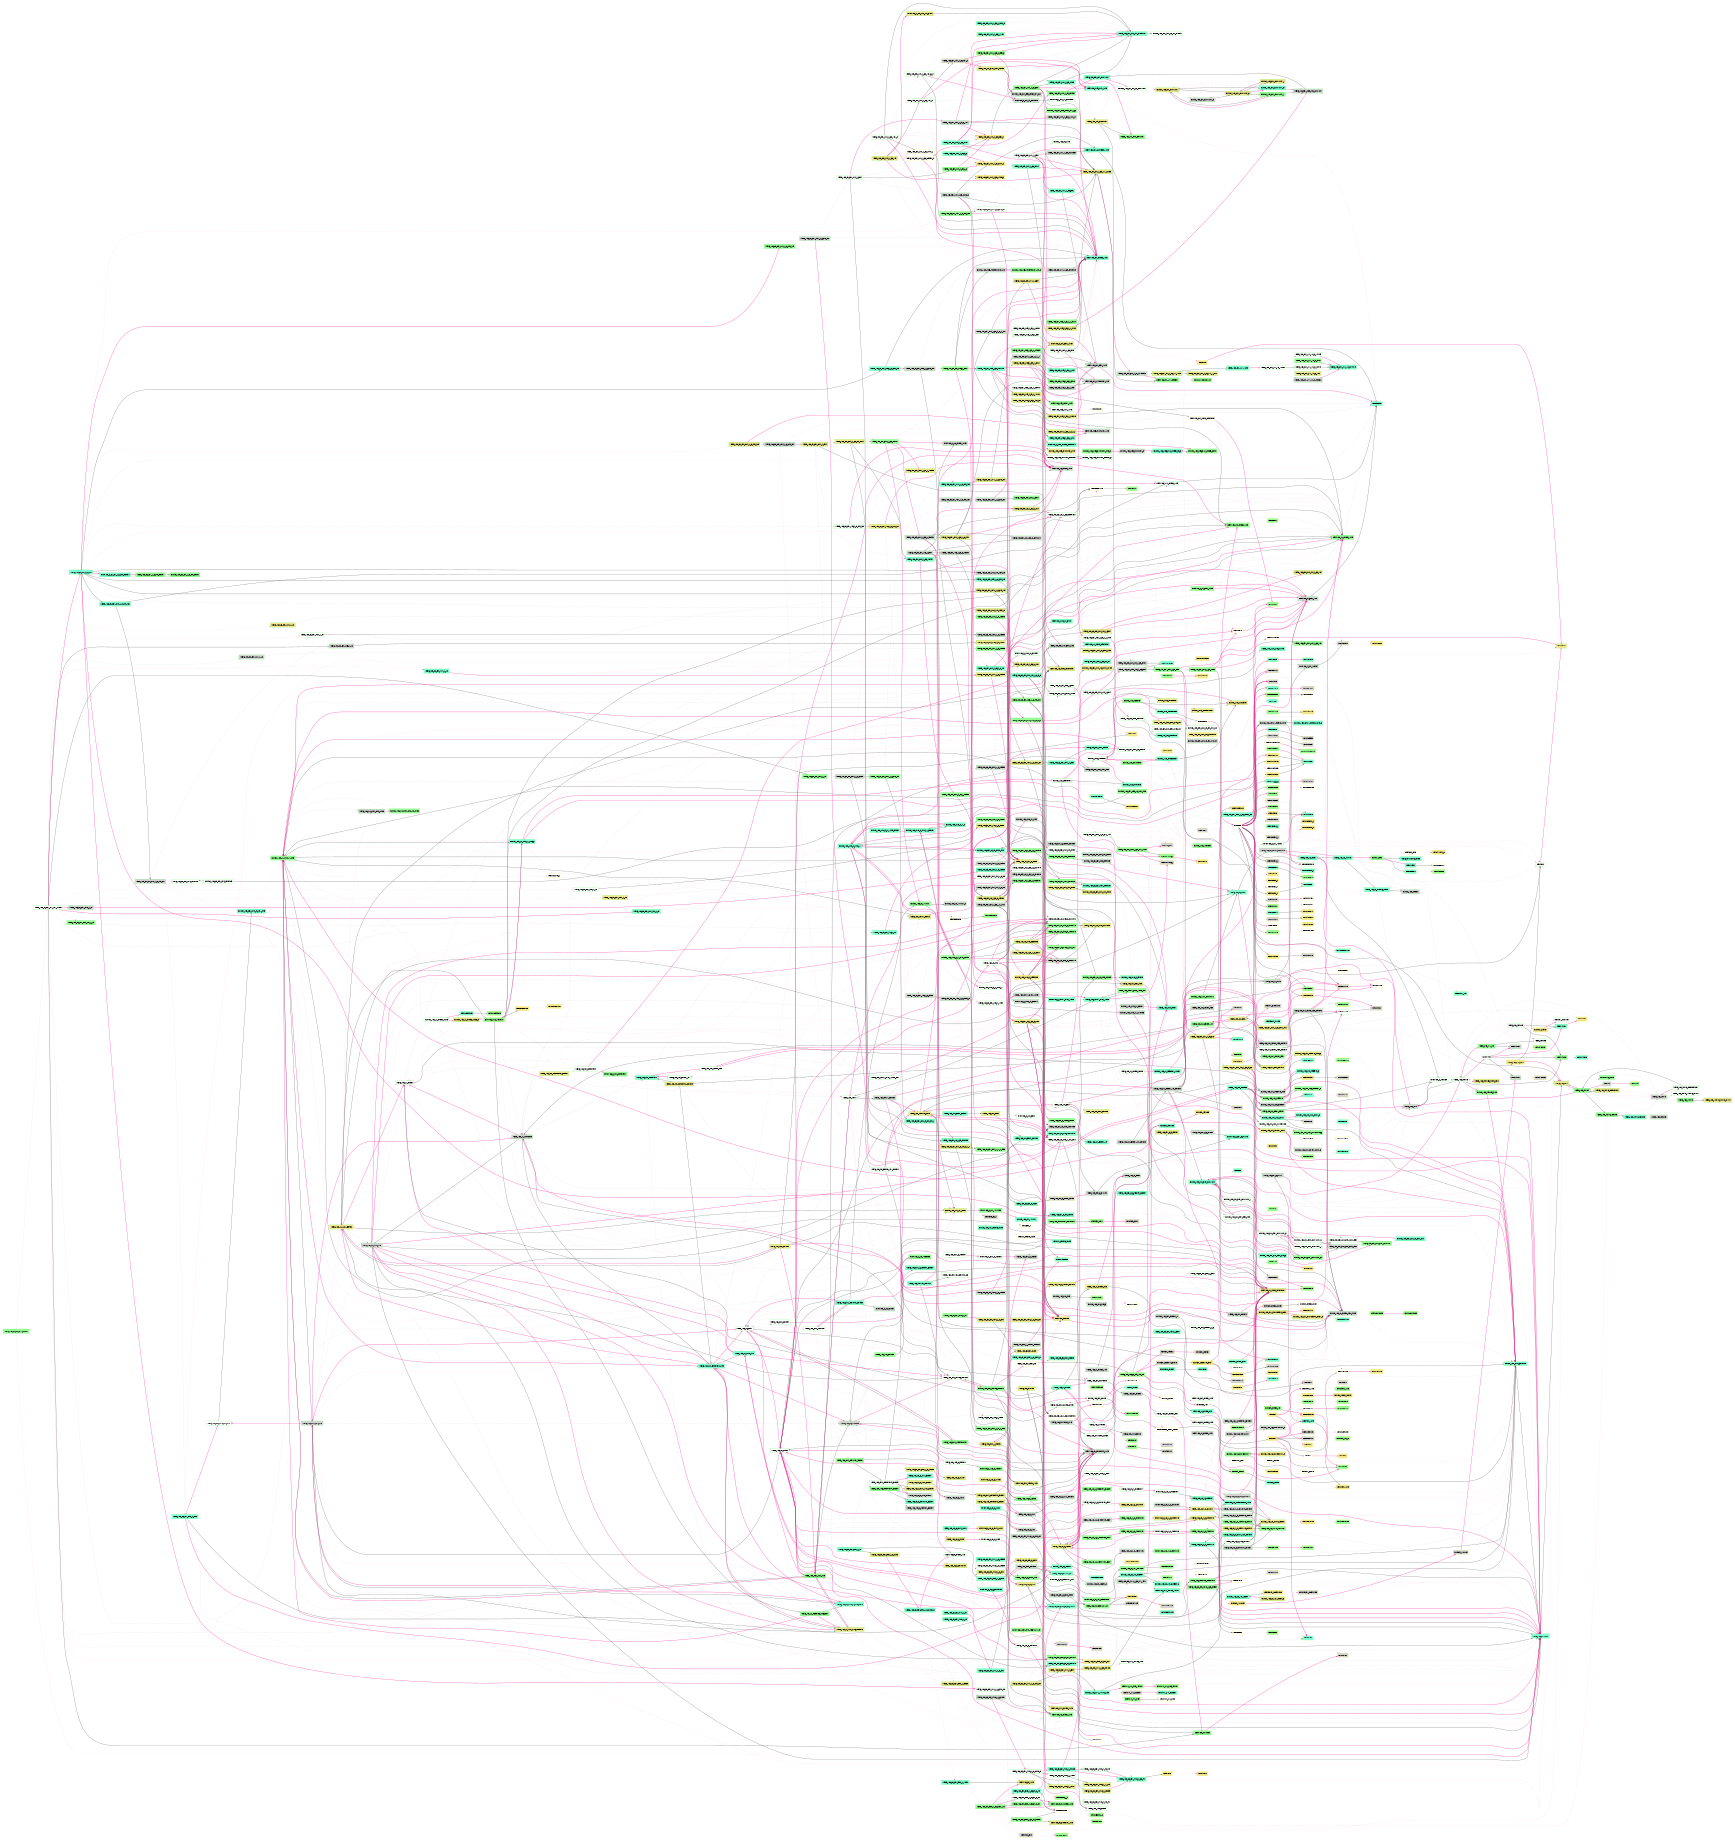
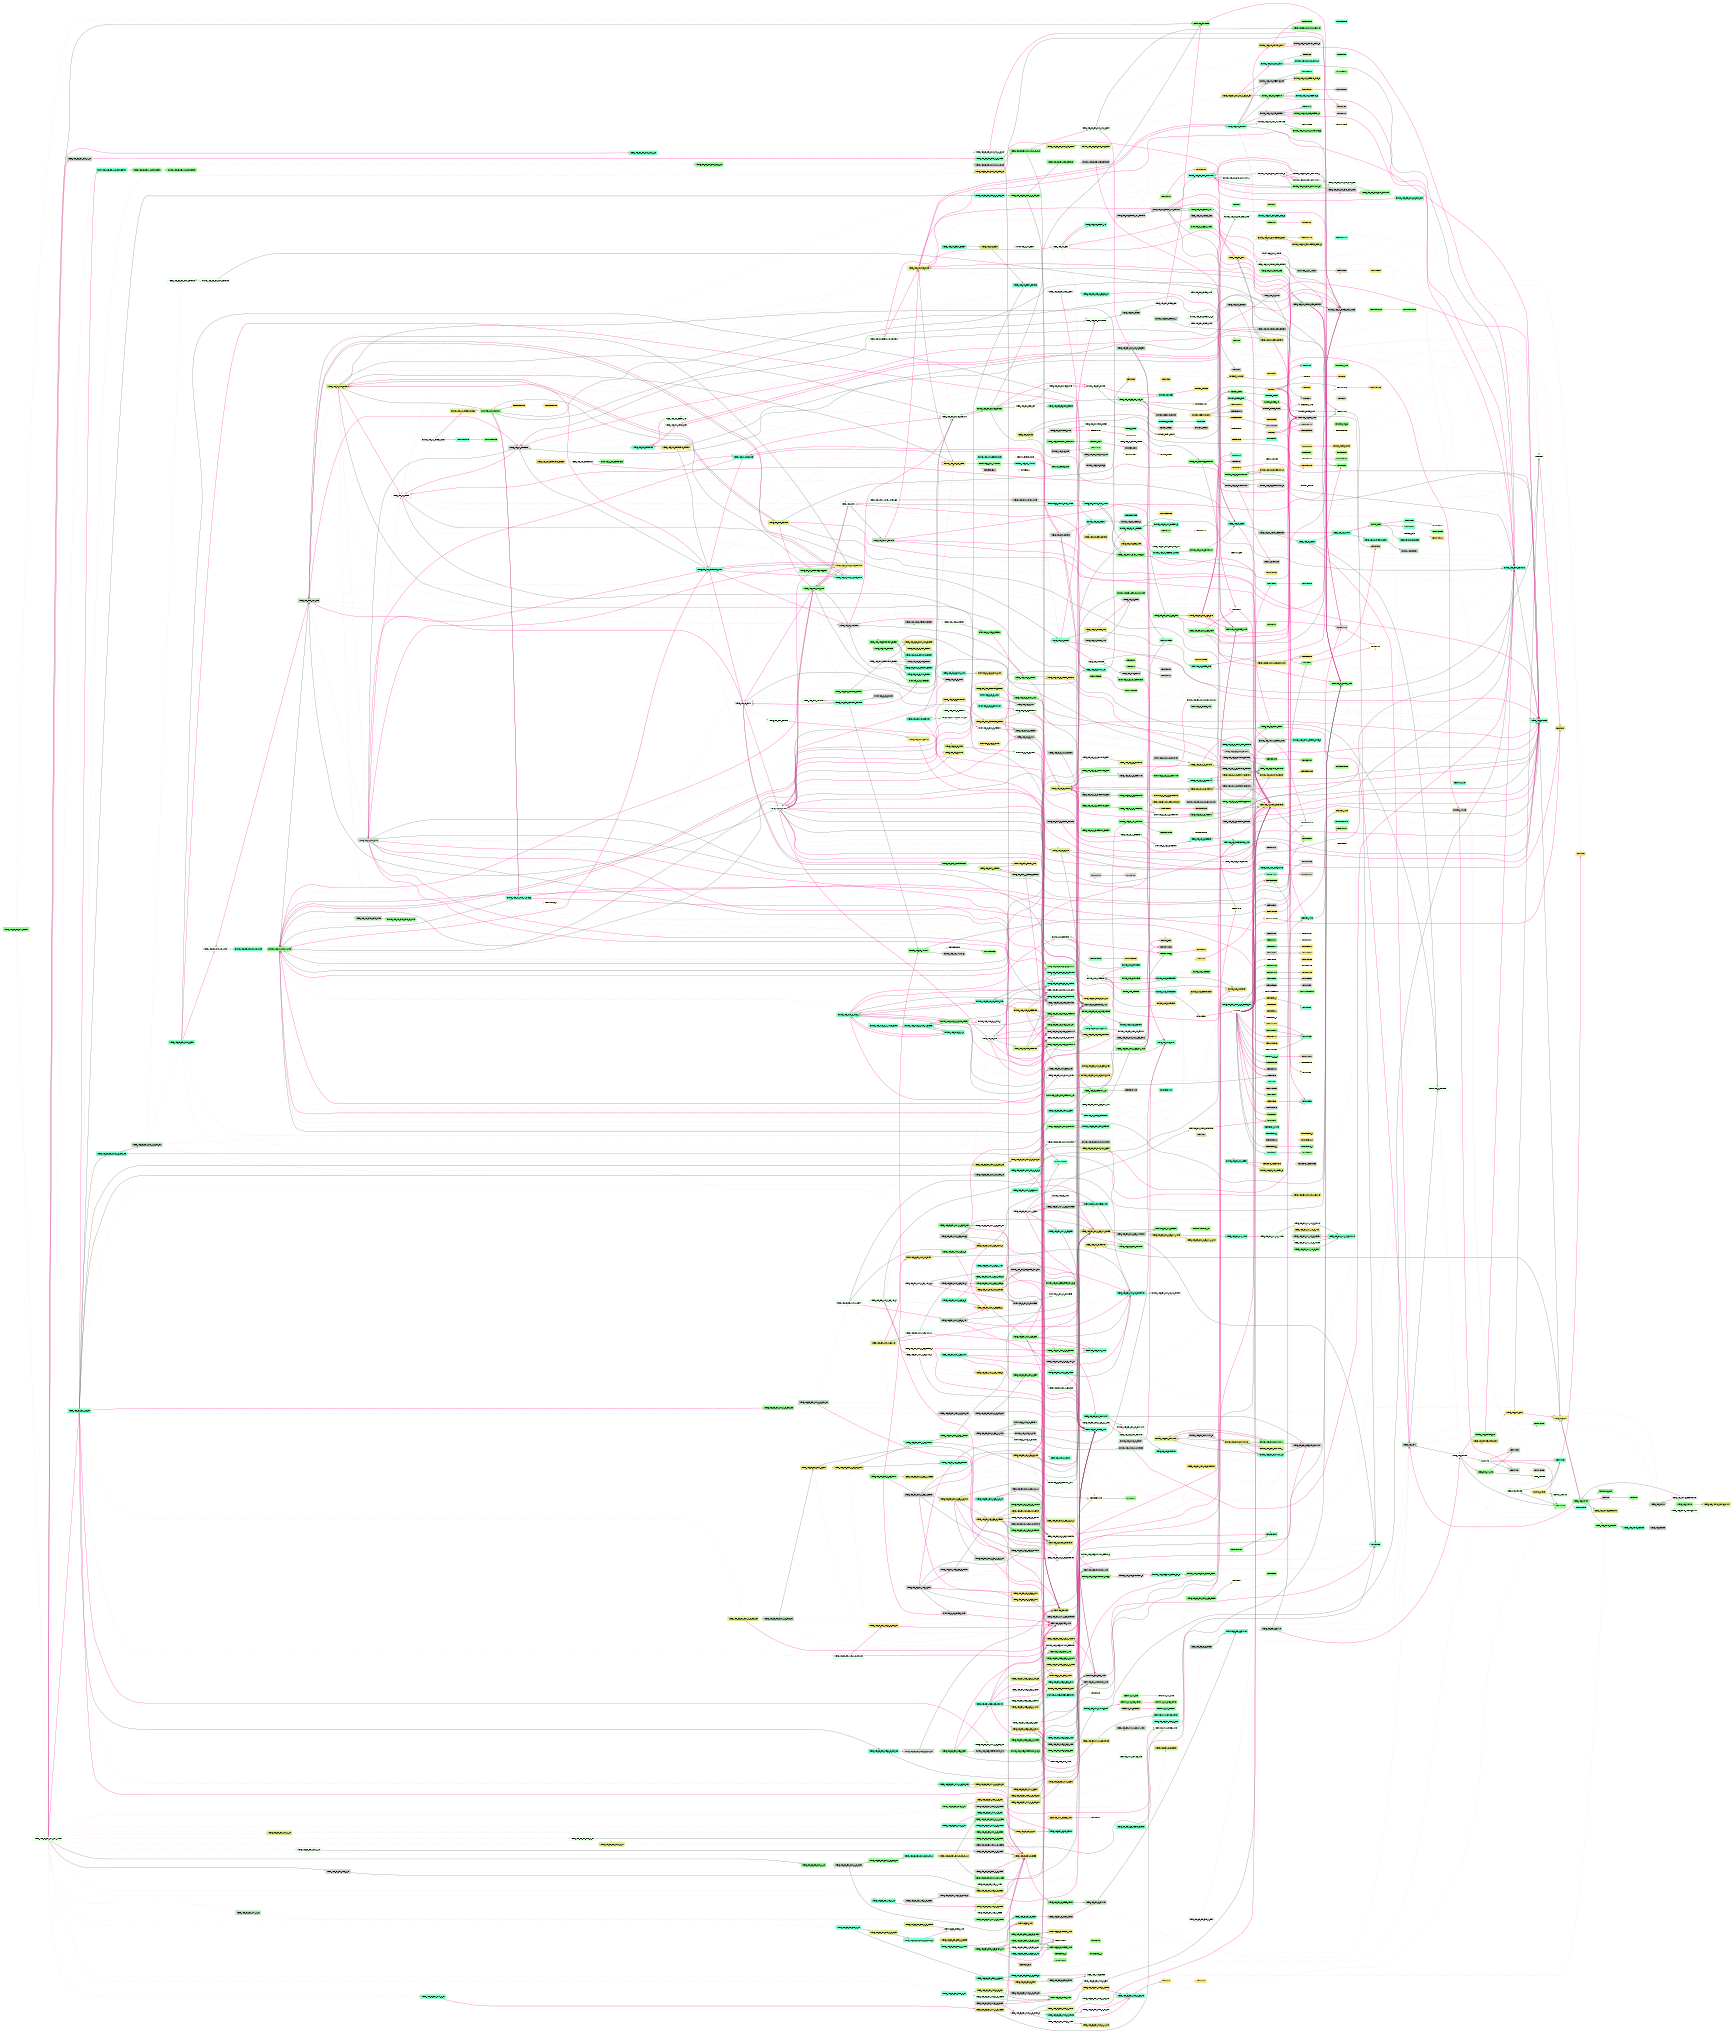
edge "INTF-IF_XCO_GEN_CLAS_S_FO_D_C_M_AMD" -> "DTEL-SXCO_CDS_OBJECT_NAME": now "INTF-IF_XCO_GEN_CLAS_S_FO_D_C_M_AMD" -> "INTF-IF_XCO_GEN_SRVD_S_FO_EXPOSURE"
node "TROBJTYPE-CTS_CHECK_RESULT": label "TROBJTYPE-CTS_CHECK_RESULT" -> "TABL-CTS_CHECK_RESULT"
